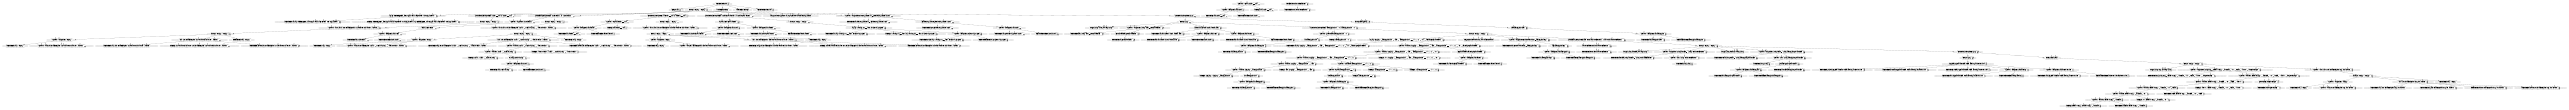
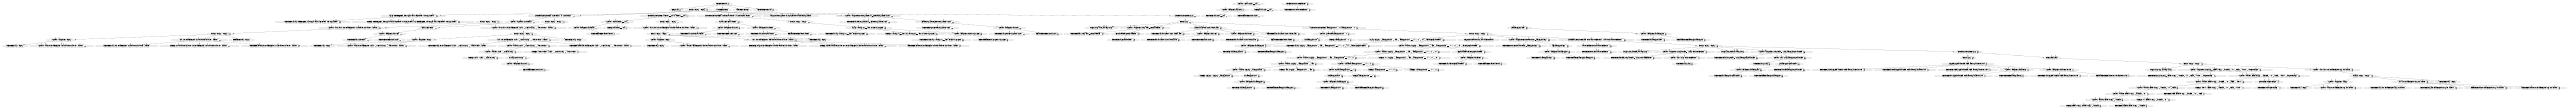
node "(CONTROL_STRUCTURE,if (srcDir == null),if (srcDir == null))": removed
node "(BLOCK,finally,finally)": removed
node "(IDENTIFIER,this,destDir == null)": removed
node "(IDENTIFIER,files,this.scanDir(srcDir, destDir, files))": added
node "(IDENTIFIER,this,srcDir.toString())": removed
